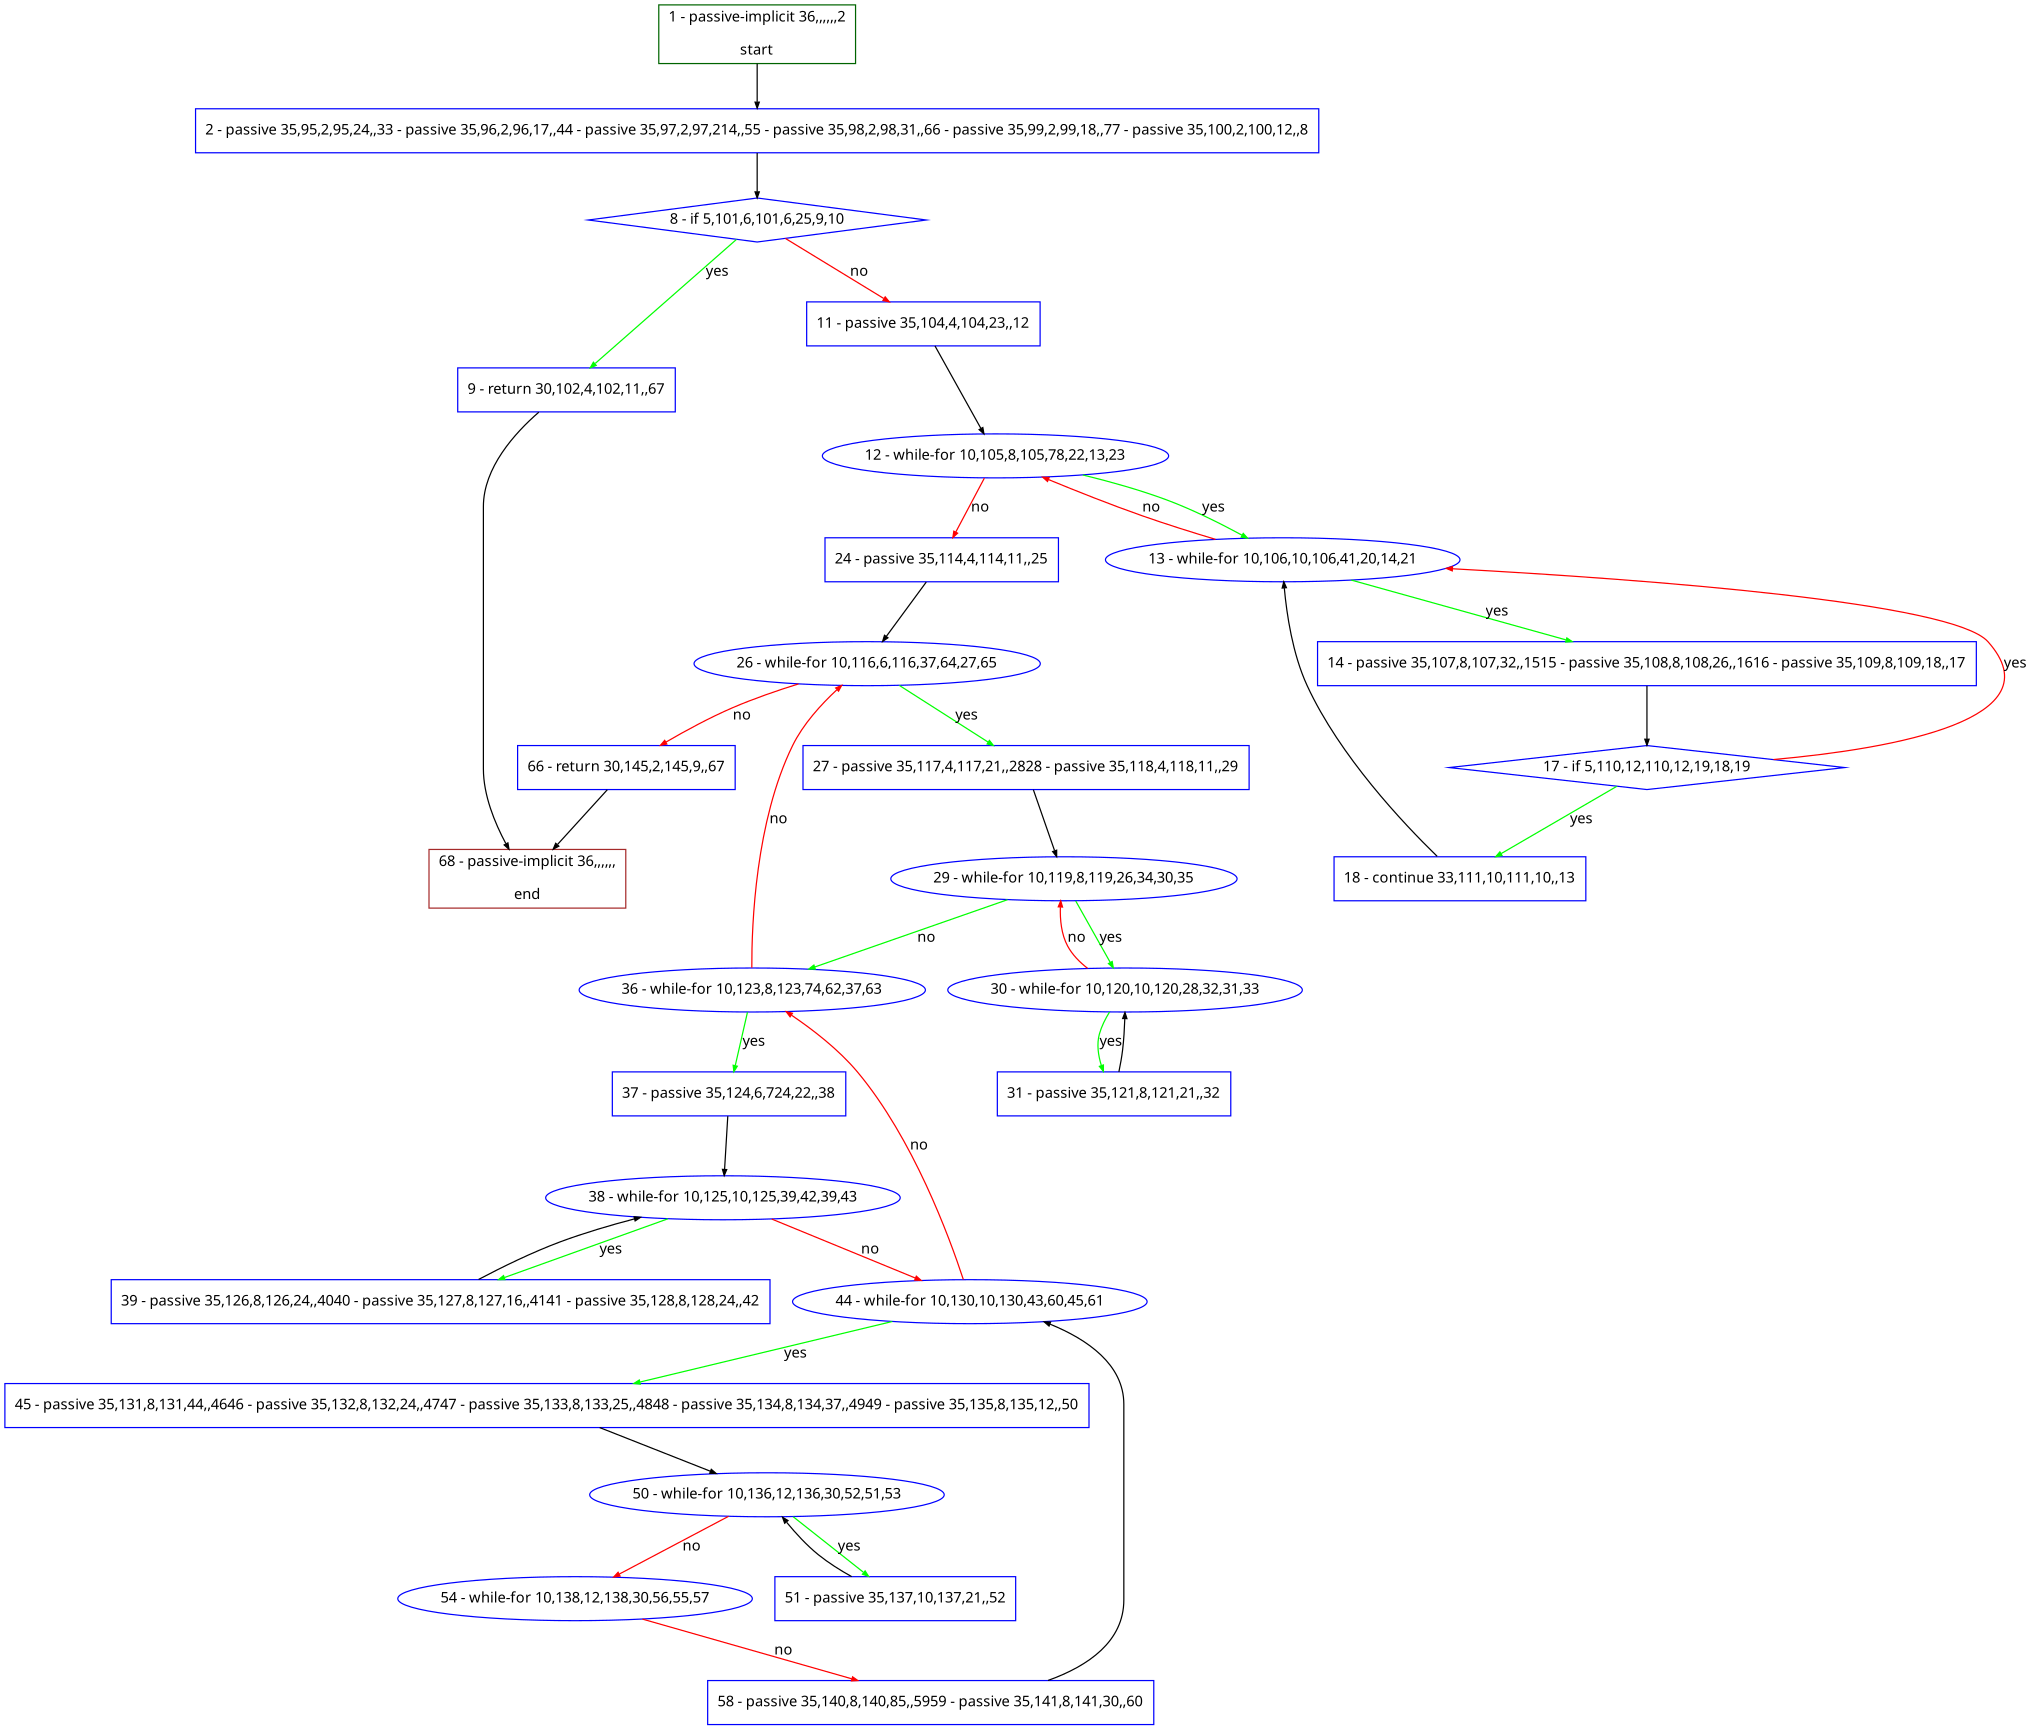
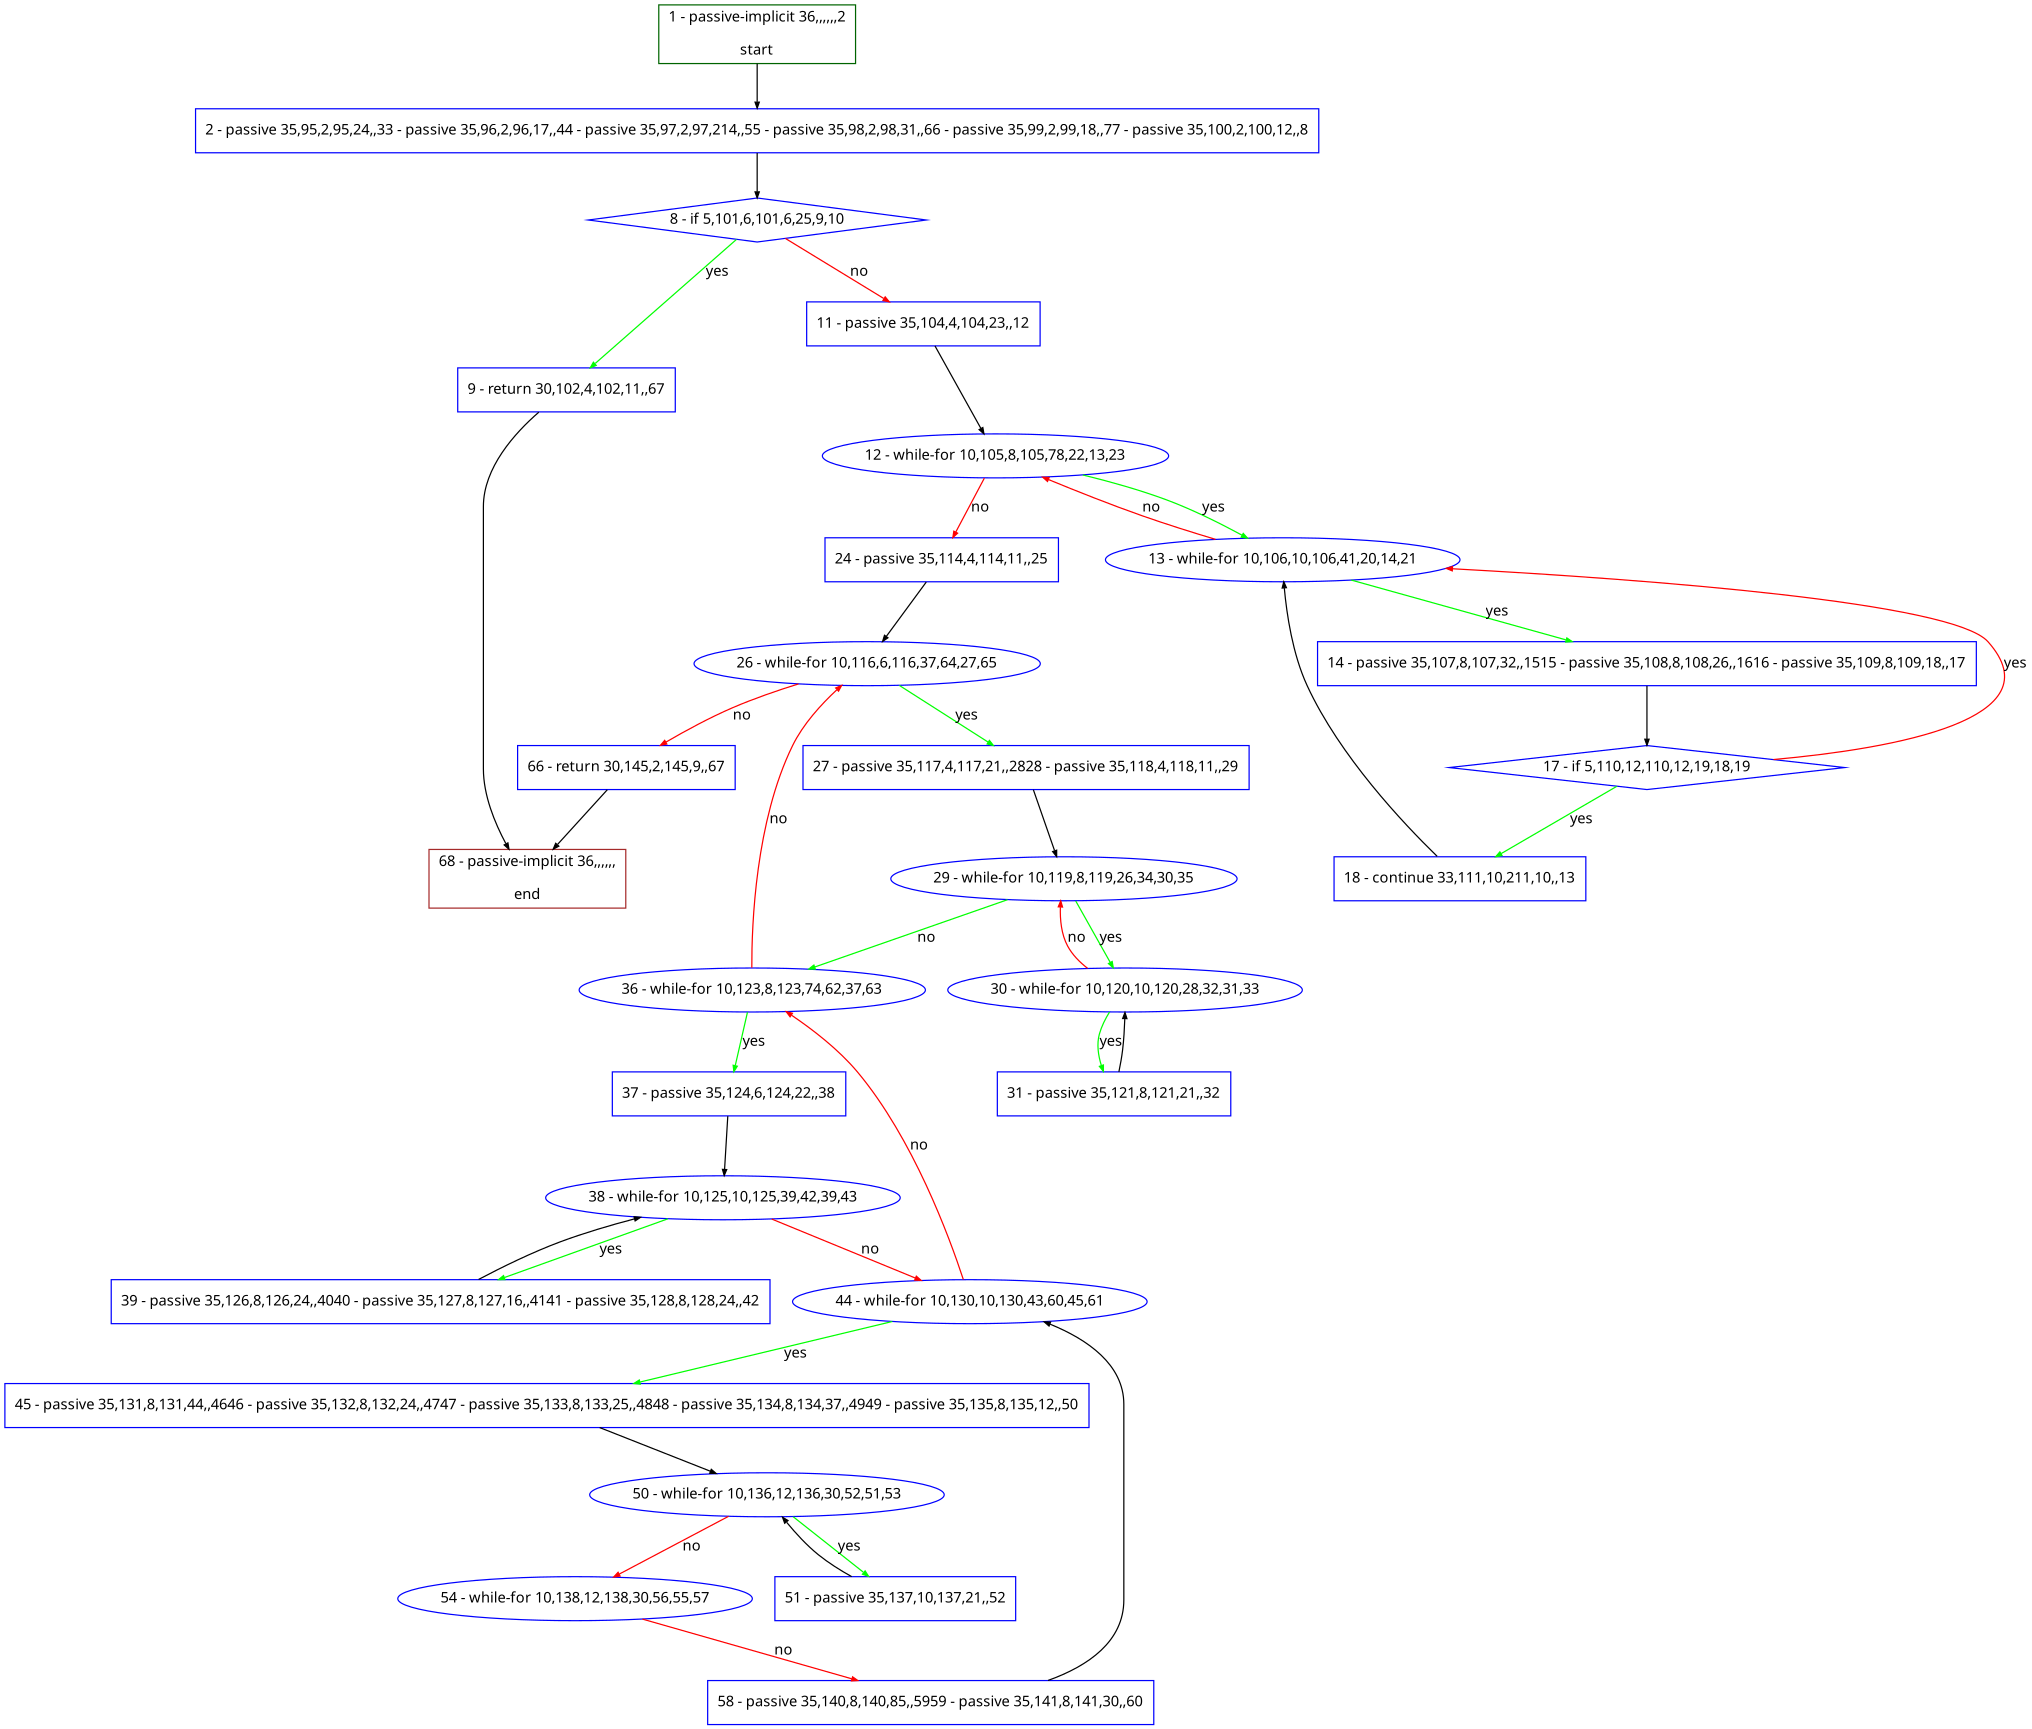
node "18 - continue 33,111,10,111,10,,13": label "18 - continue 33,111,10,111,10,,13" -> "18 - continue 33,111,10,211,10,,13"
node "37 - passive 35,124,6,724,22,,38": label "37 - passive 35,124,6,724,22,,38" -> "37 - passive 35,124,6,124,22,,38"
